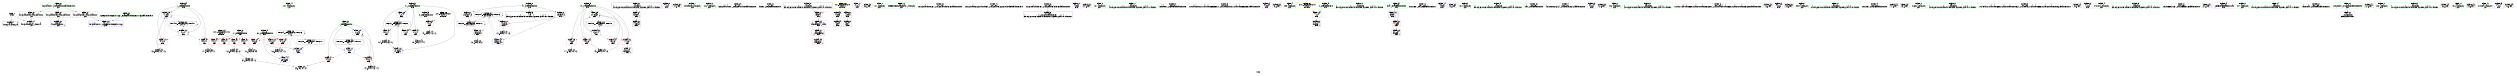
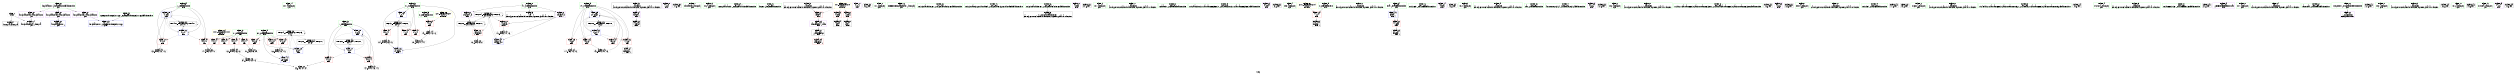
node "NodeID: 78": removed
